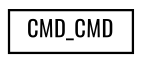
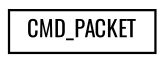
node "CMD_CMD": label "CMD_CMD" -> "CMD_PACKET"
